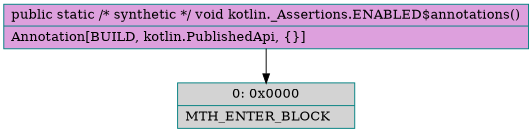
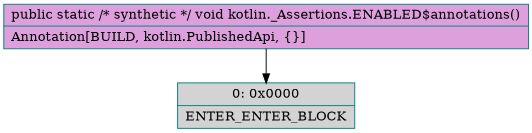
node "0: 0x0000": text "MTH_ENTER_BLOCK" -> "ENTER_ENTER_BLOCK"
